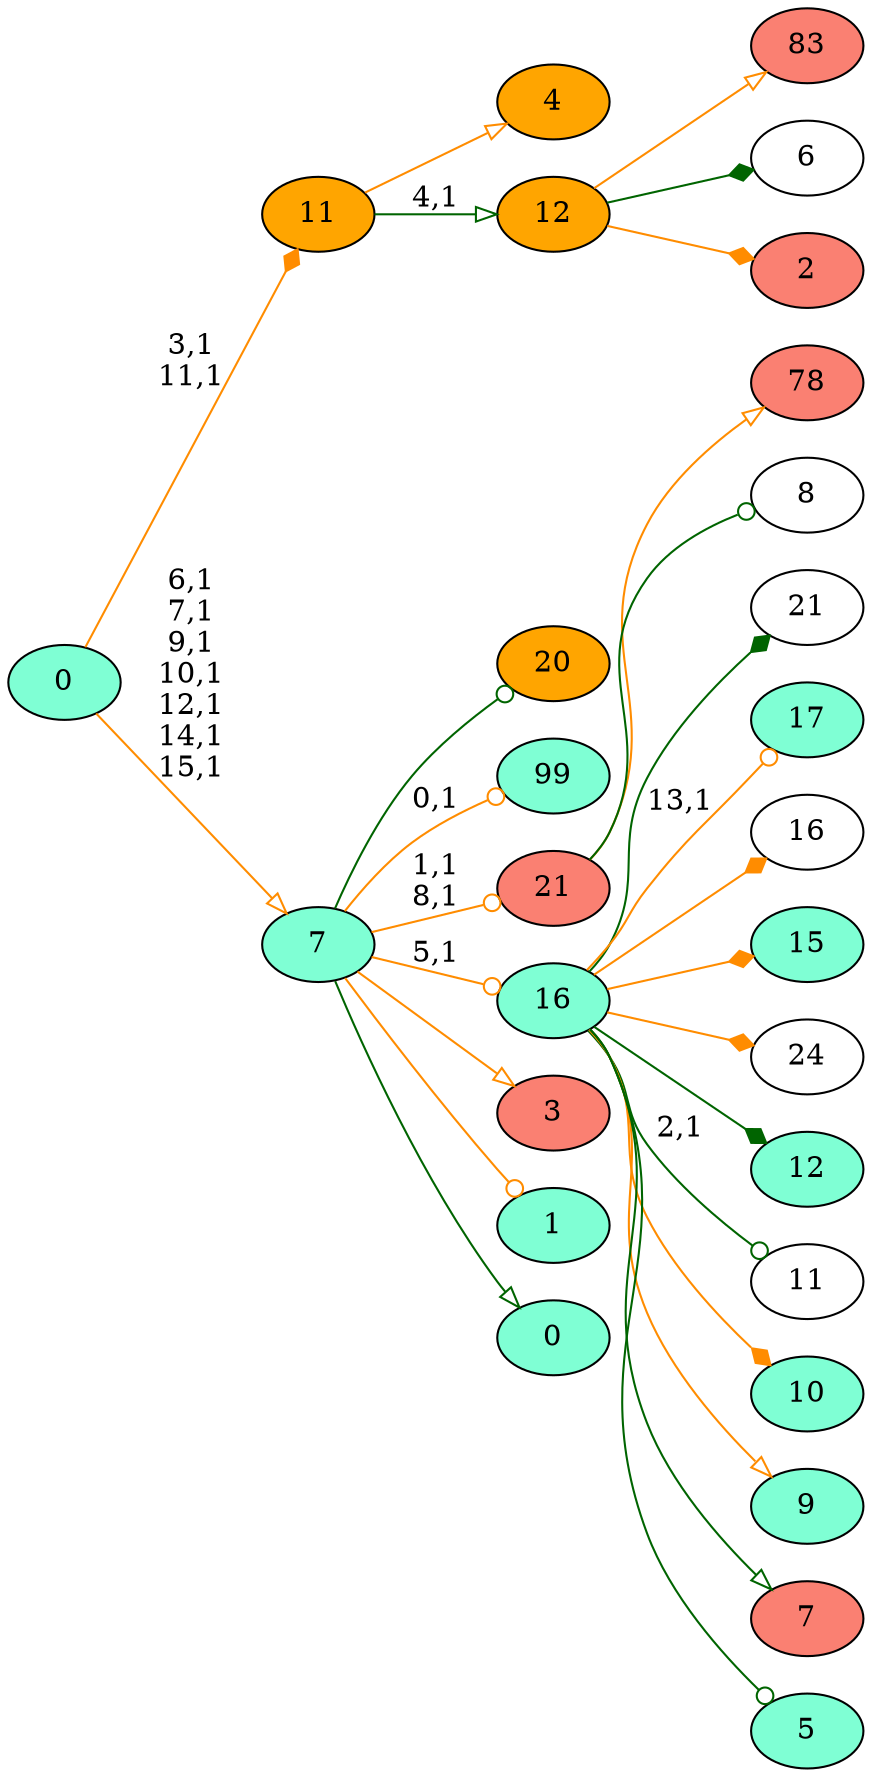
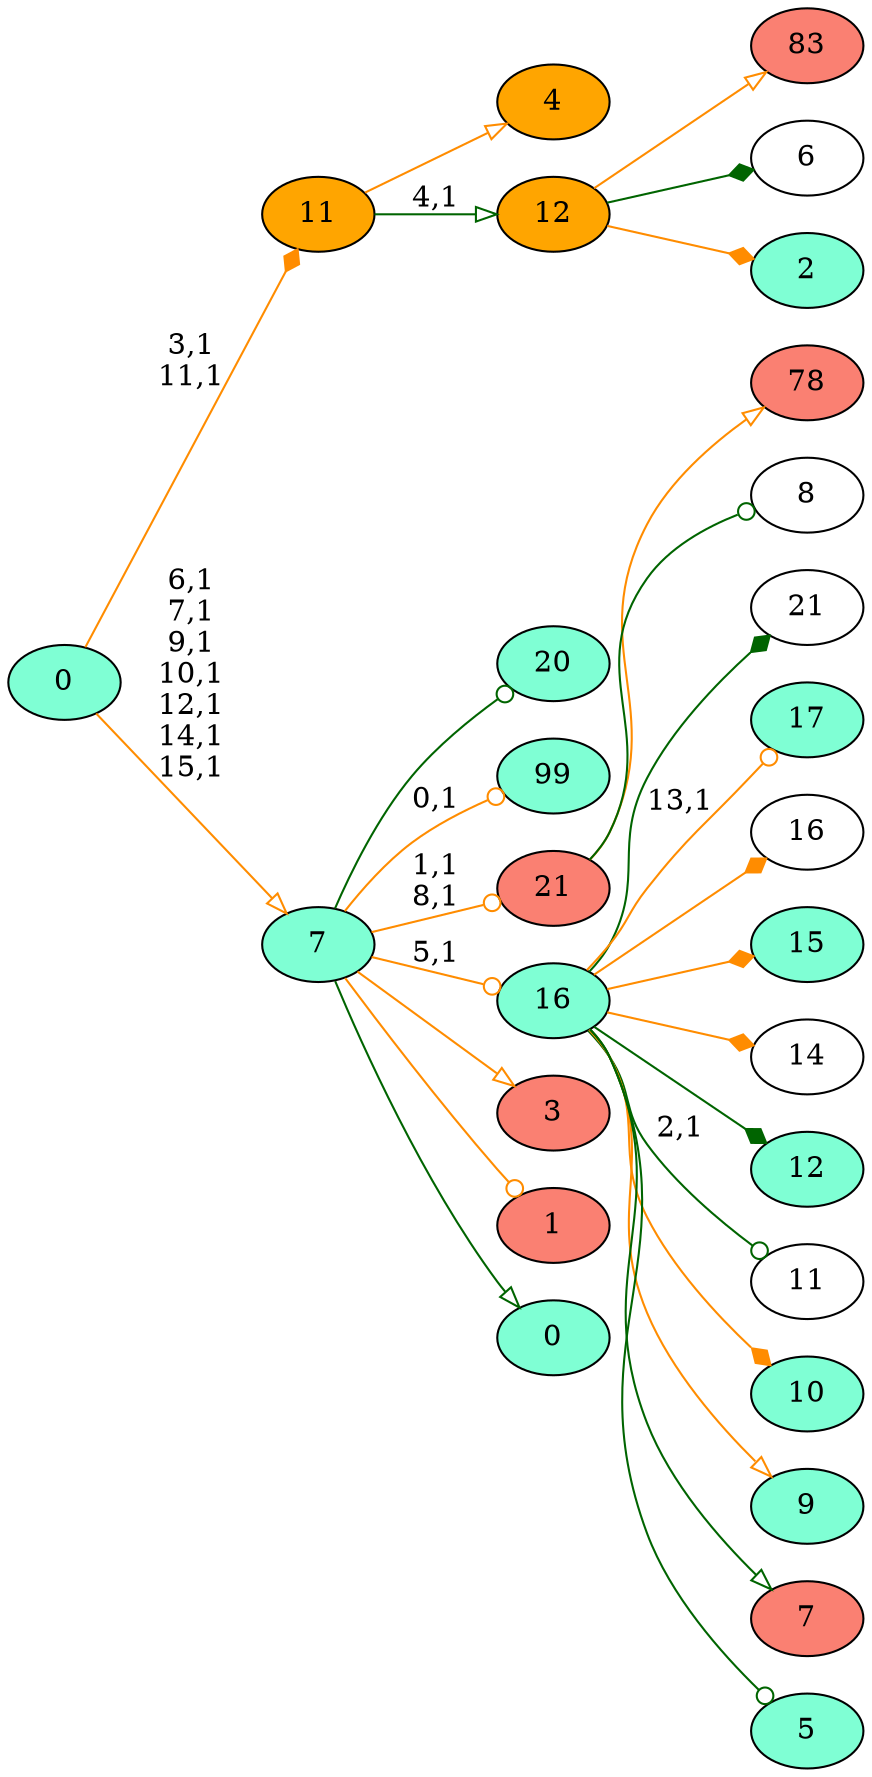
node "2": fillcolor salmon -> aquamarine
node "20": fillcolor orange -> aquamarine
node "24": label "24" -> "14"
node "1": fillcolor aquamarine -> salmon
